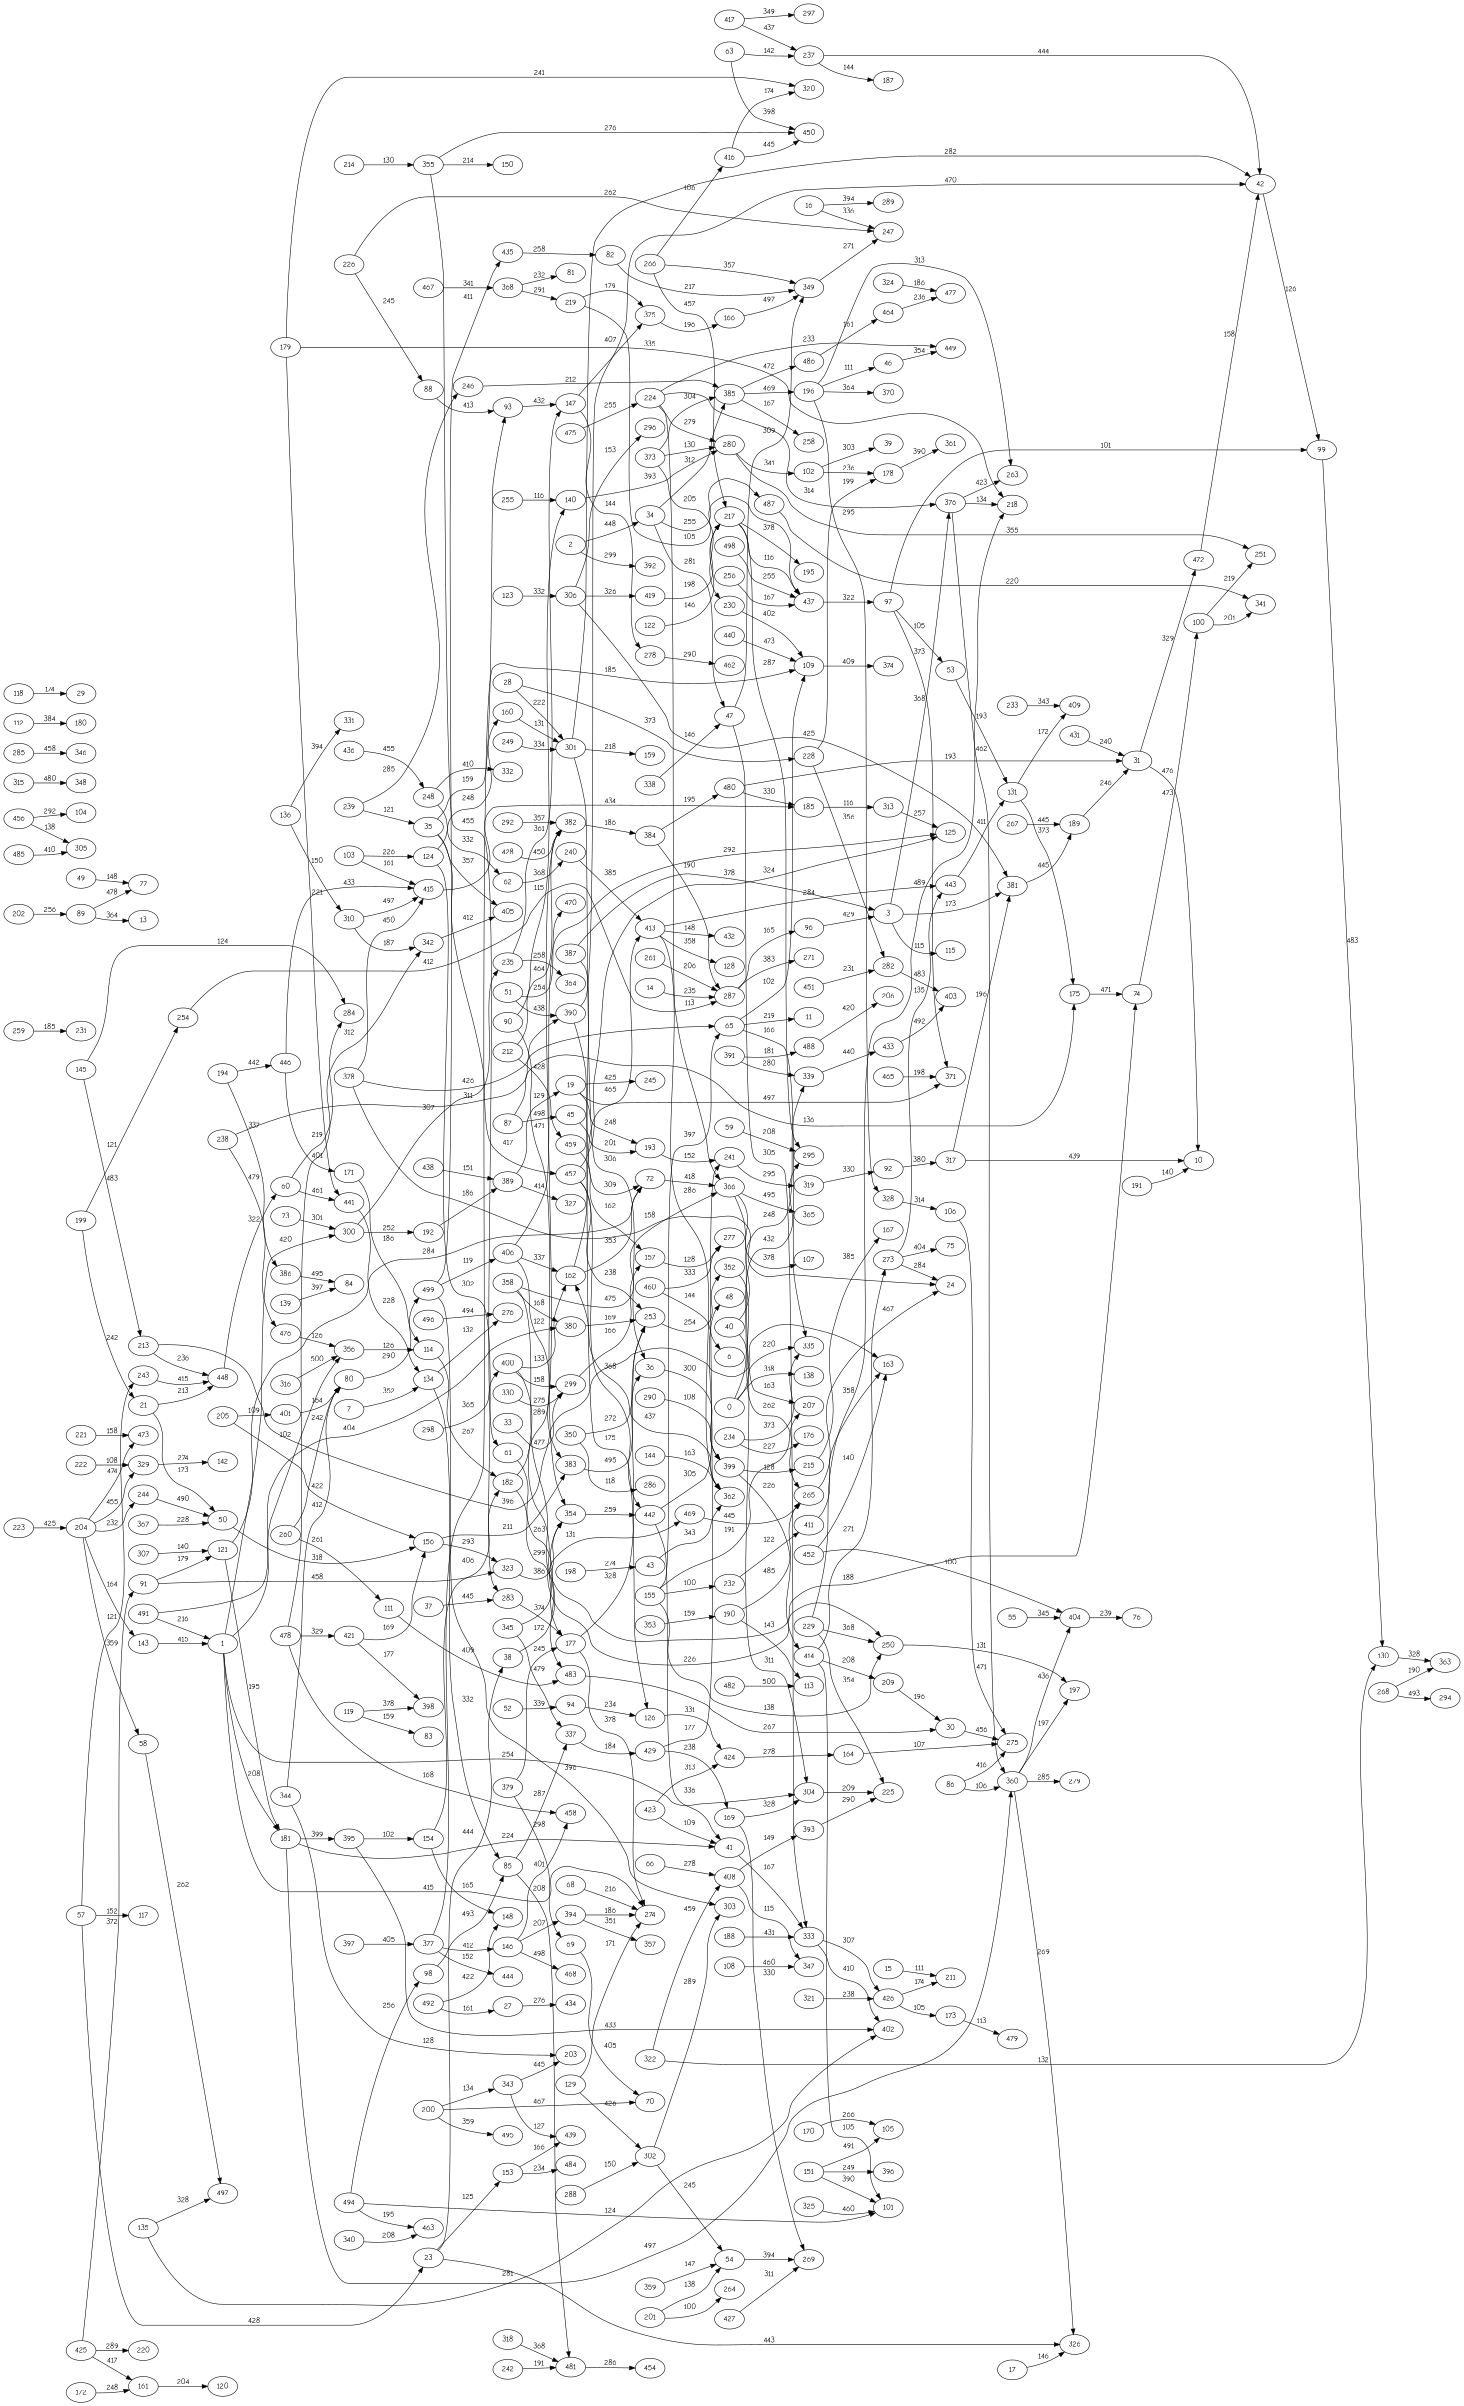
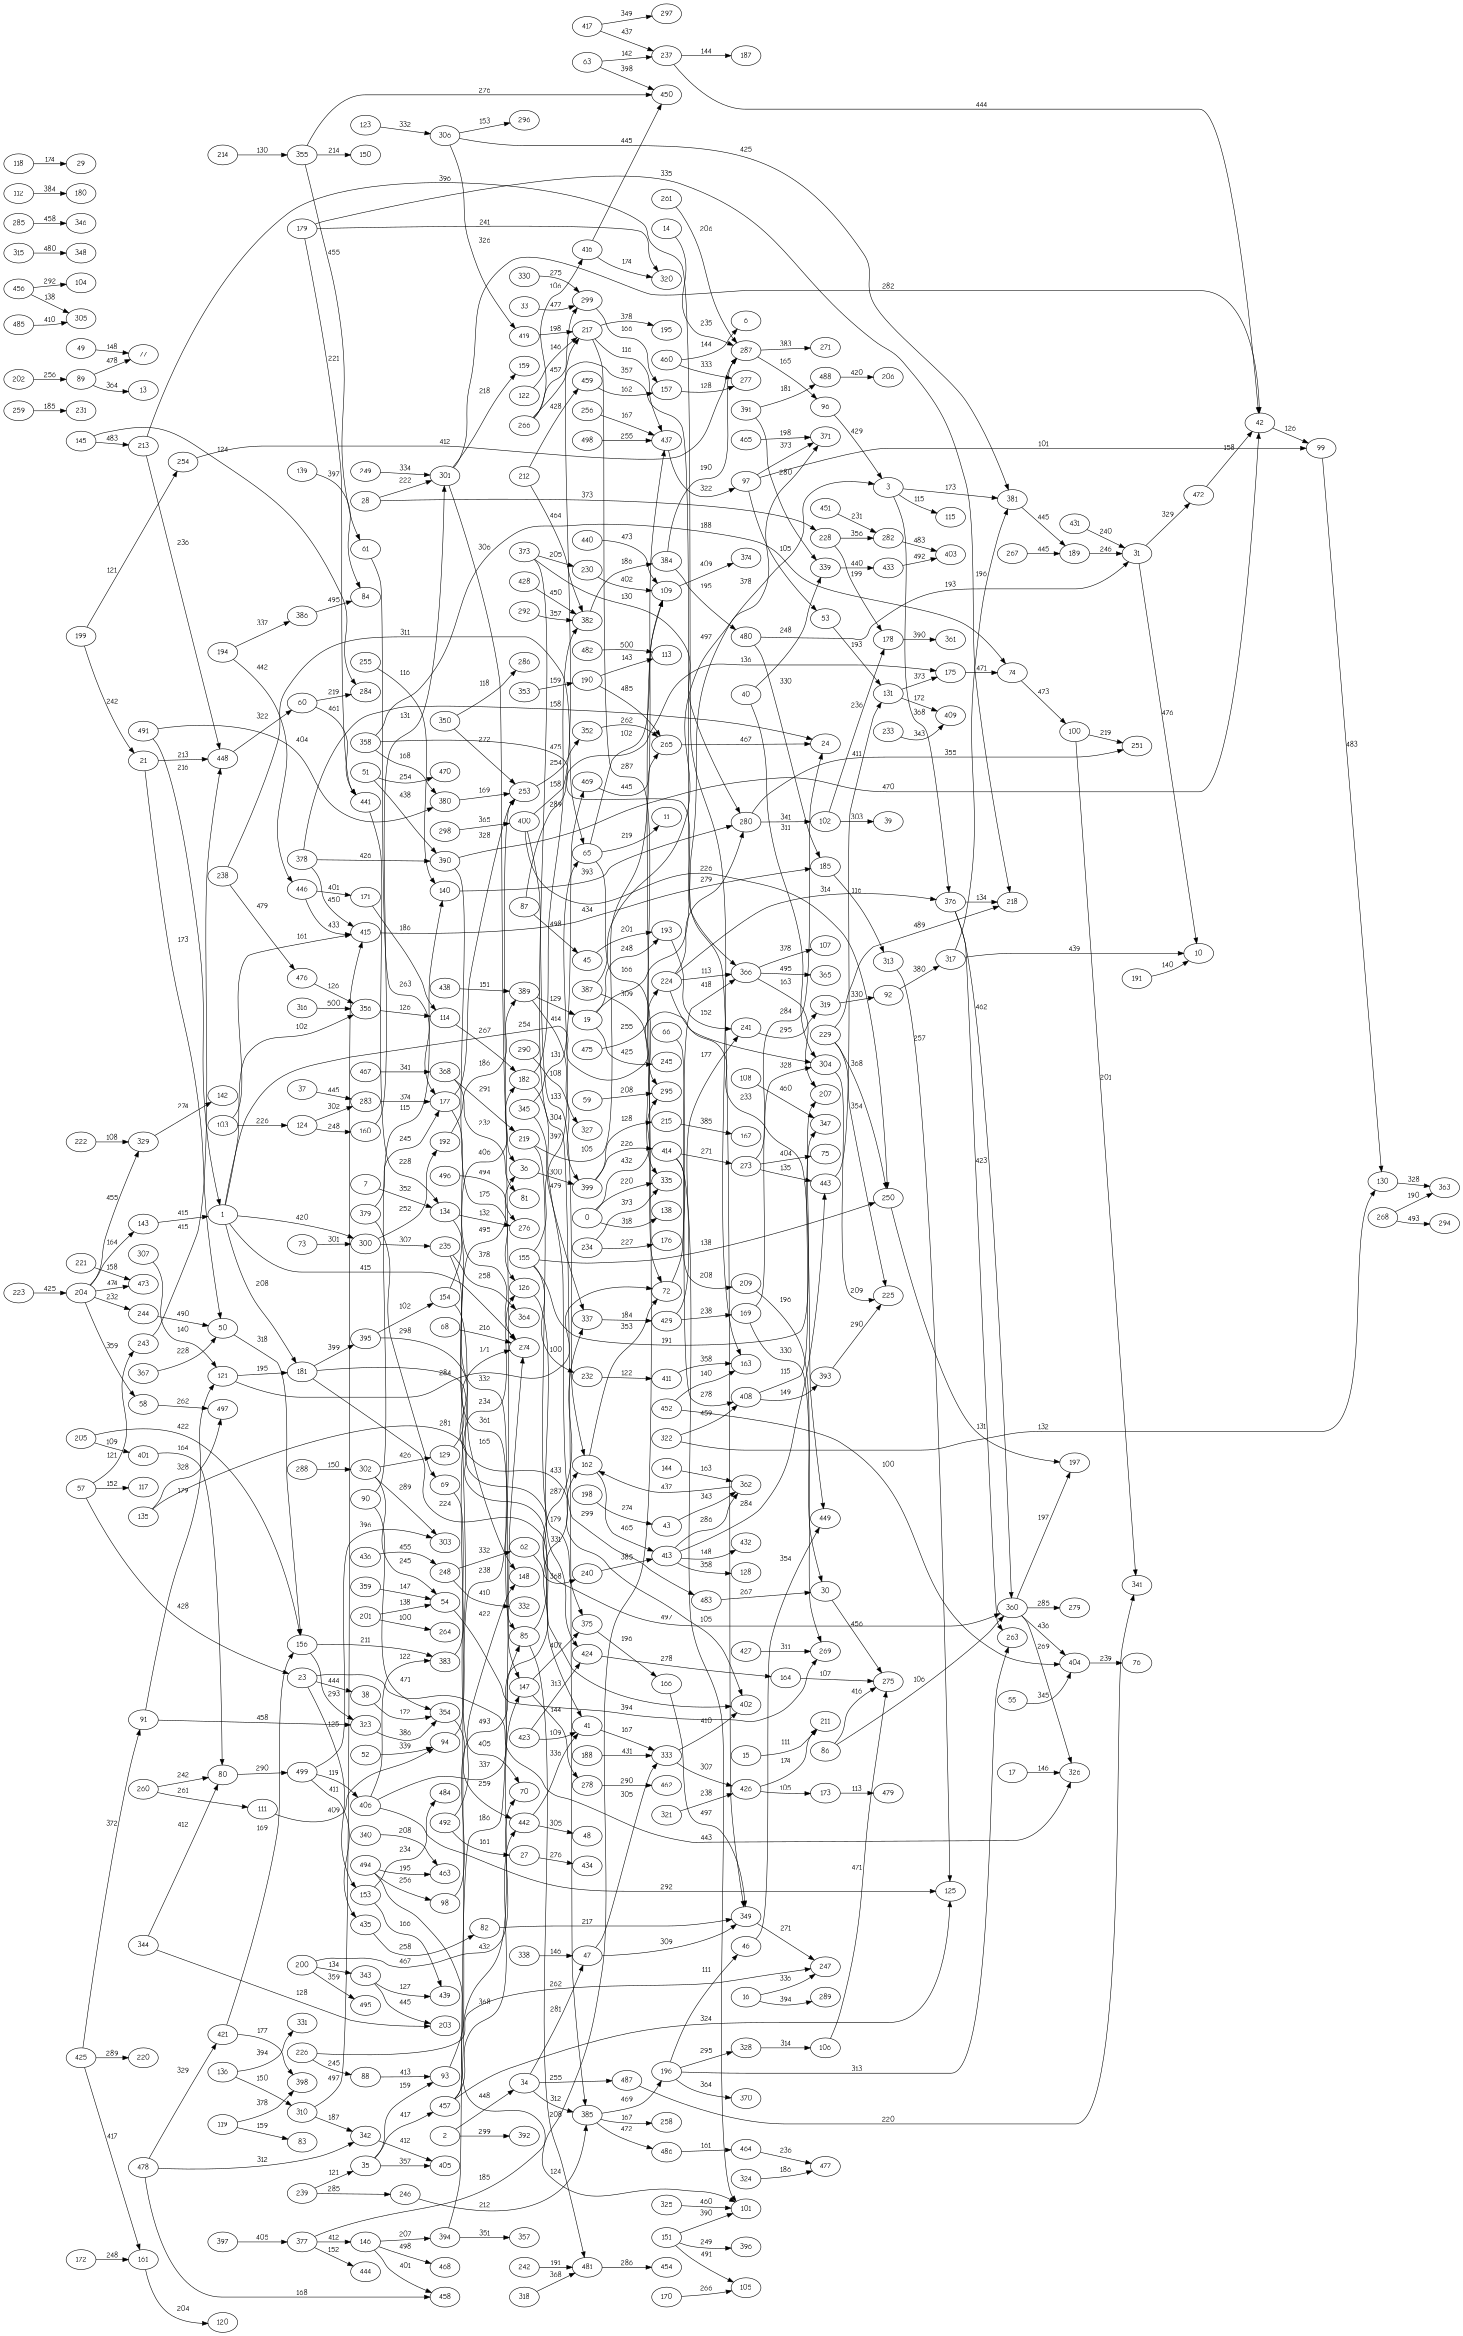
edge "111" -> "483": now "111" -> "94"
edge "129" -> "302": reversed
